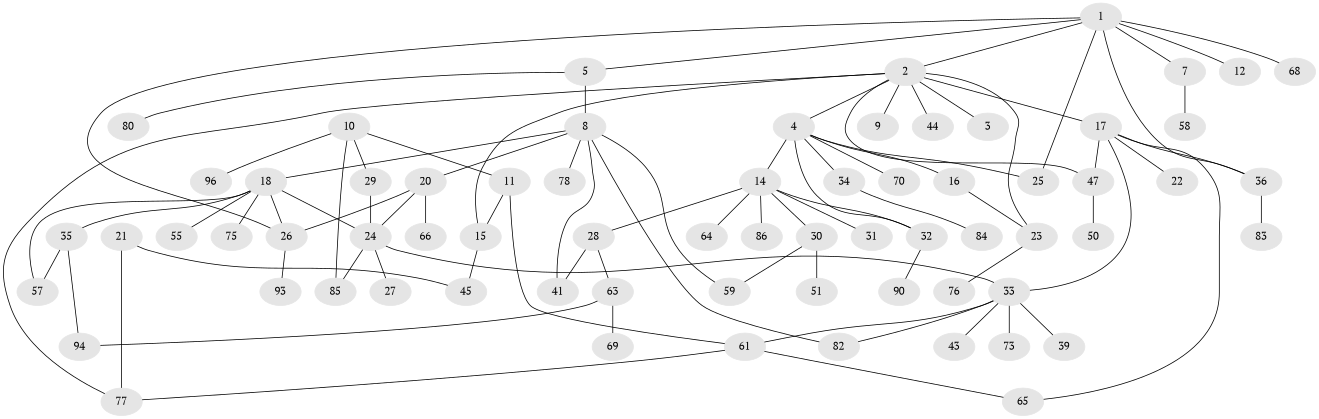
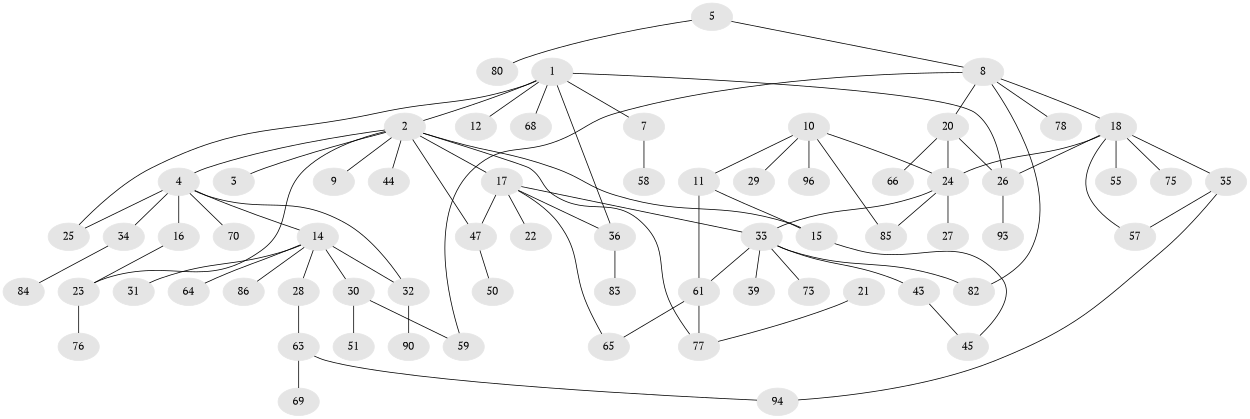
edge "1" -- "5": removed
edge "29" -- "24": now "10" -- "24"
edge "21" -- "45": now "43" -- "45"
node "41": removed
